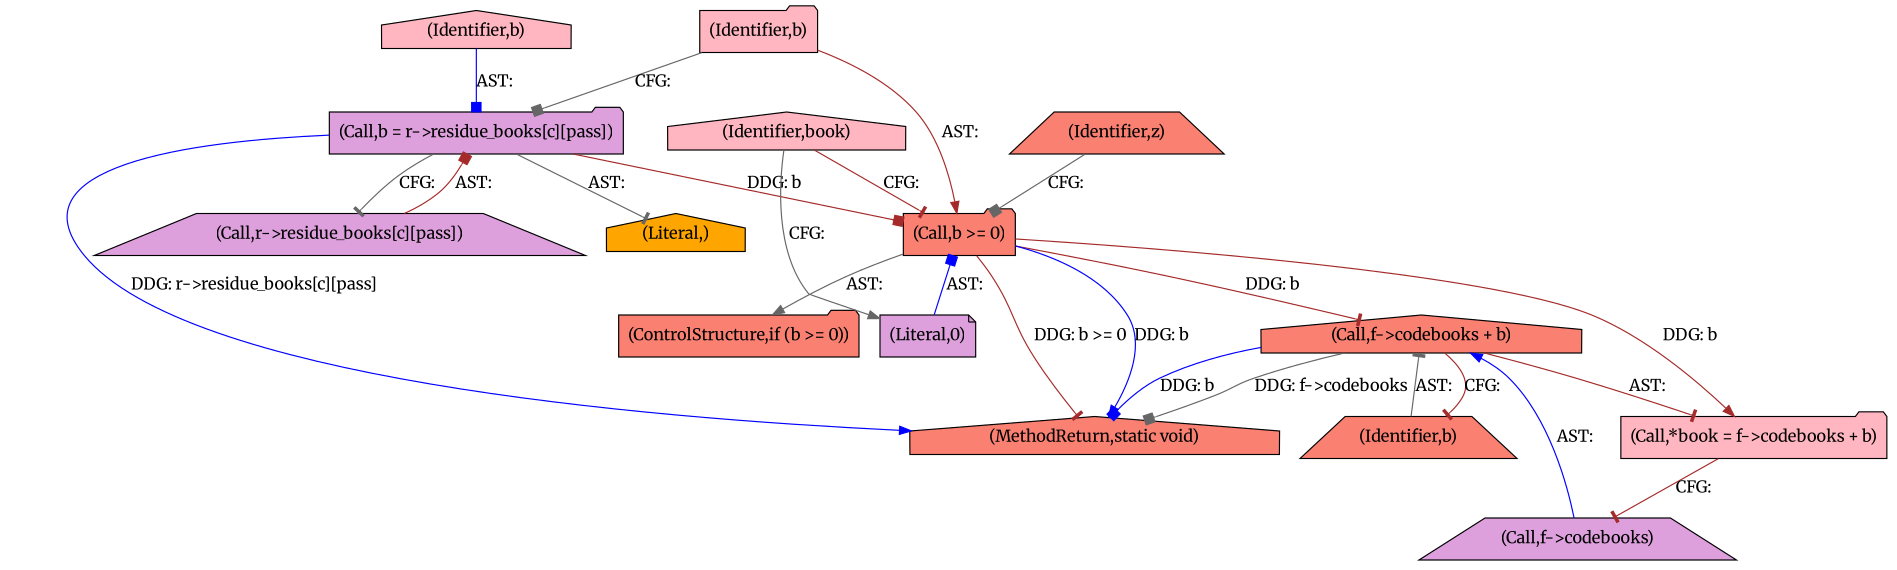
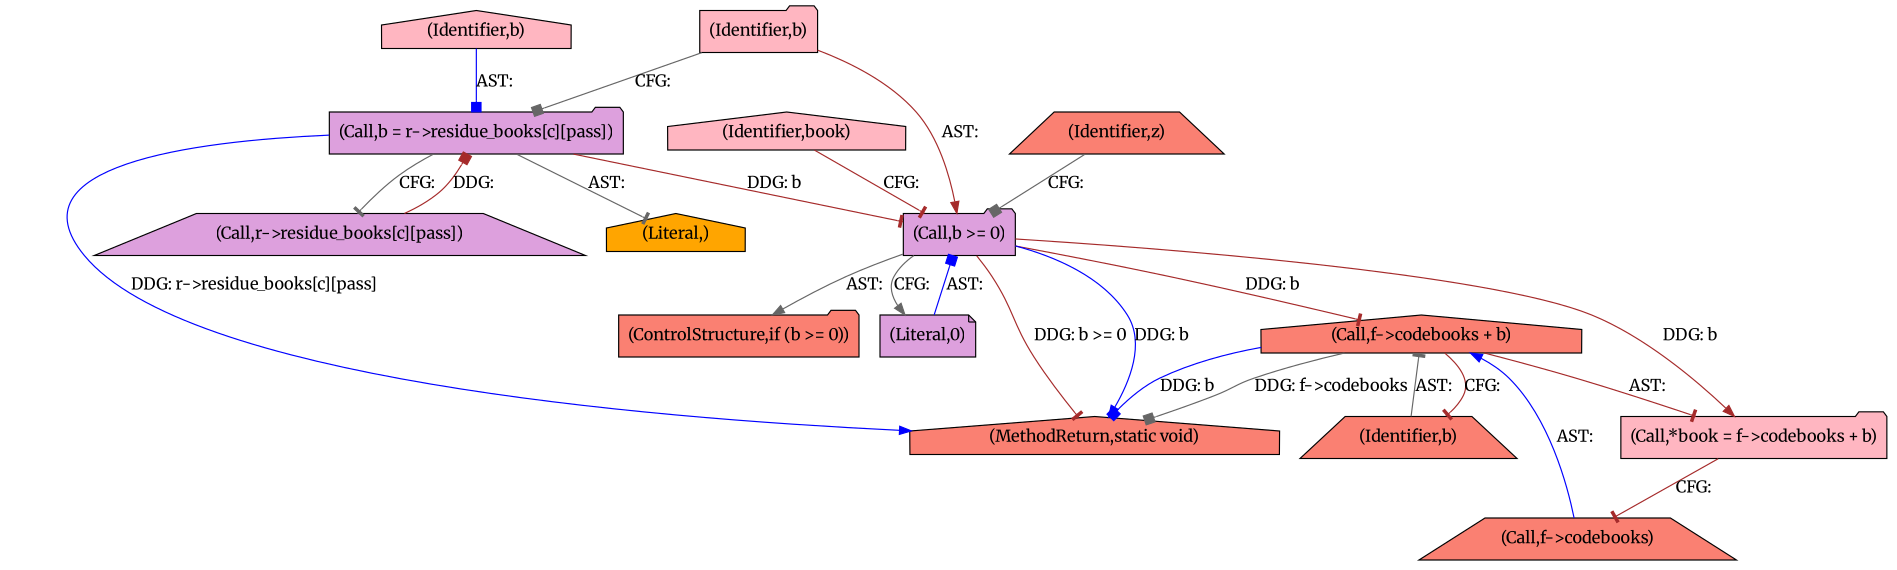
edge "(Call,r->residue_books[c][pass])" -> "(Call,b = r->residue_books[c][pass])": label "AST: " -> "DDG: "
edge "(Call,b = r->residue_books[c][pass])" -> "(Call,b >= 0)": arrowhead box -> tee
node "(Call,b >= 0)": fillcolor salmon -> plum
edge "(Identifier,book)" -> "(Literal,0)": now "(Call,b >= 0)" -> "(Literal,0)"
node "(Call,f->codebooks)": fillcolor plum -> salmon
